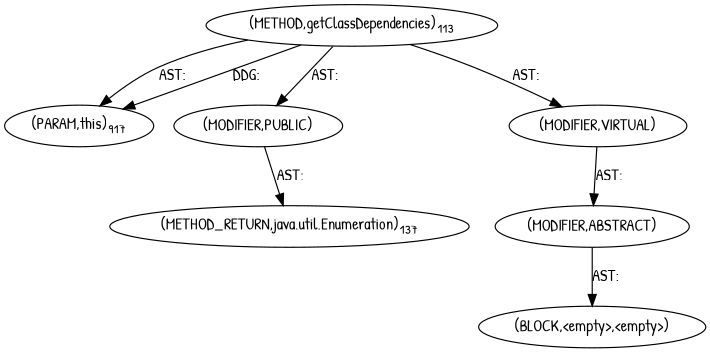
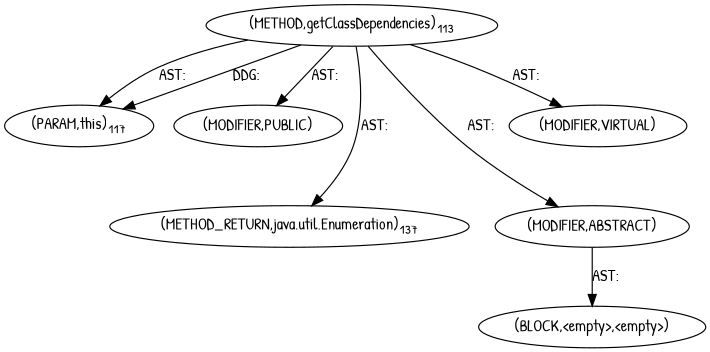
node "(PARAM,this)": text "917" -> "117"
edge "(MODIFIER,VIRTUAL)" -> "(MODIFIER,ABSTRACT)": now "(METHOD,getClassDependencies)" -> "(MODIFIER,ABSTRACT)"
edge "(MODIFIER,PUBLIC)" -> "(METHOD_RETURN,java.util.Enumeration)": now "(METHOD,getClassDependencies)" -> "(METHOD_RETURN,java.util.Enumeration)"
